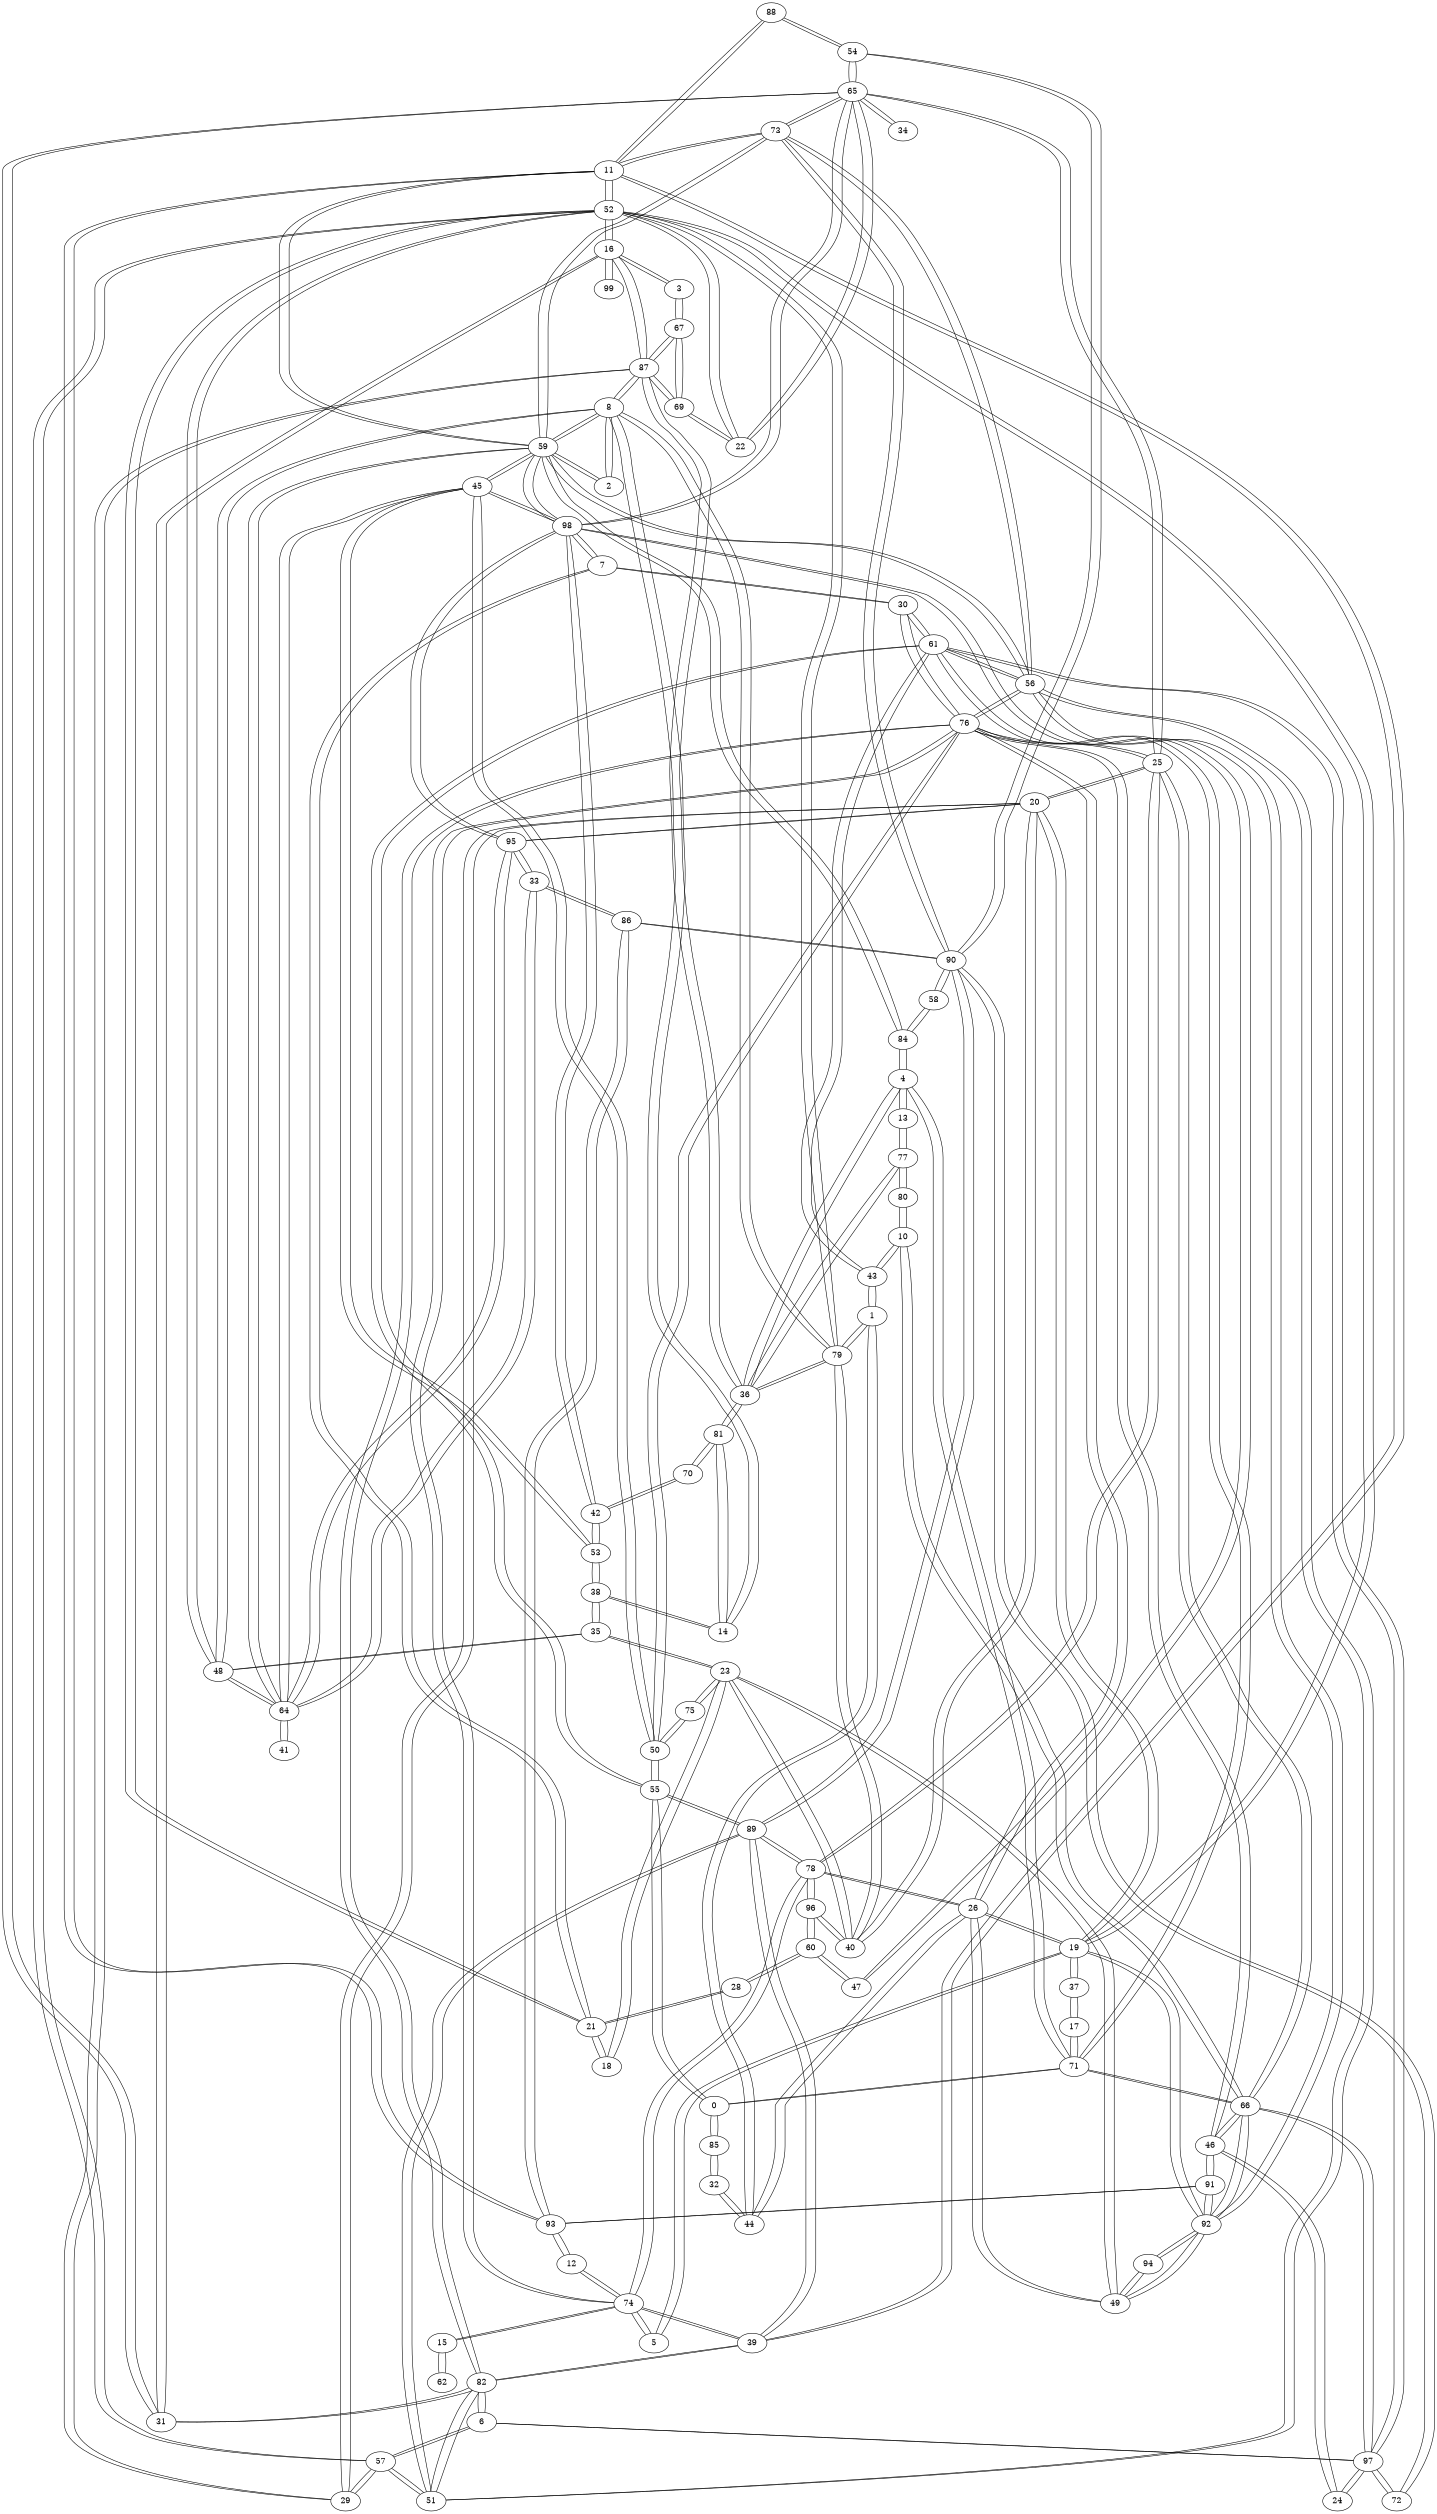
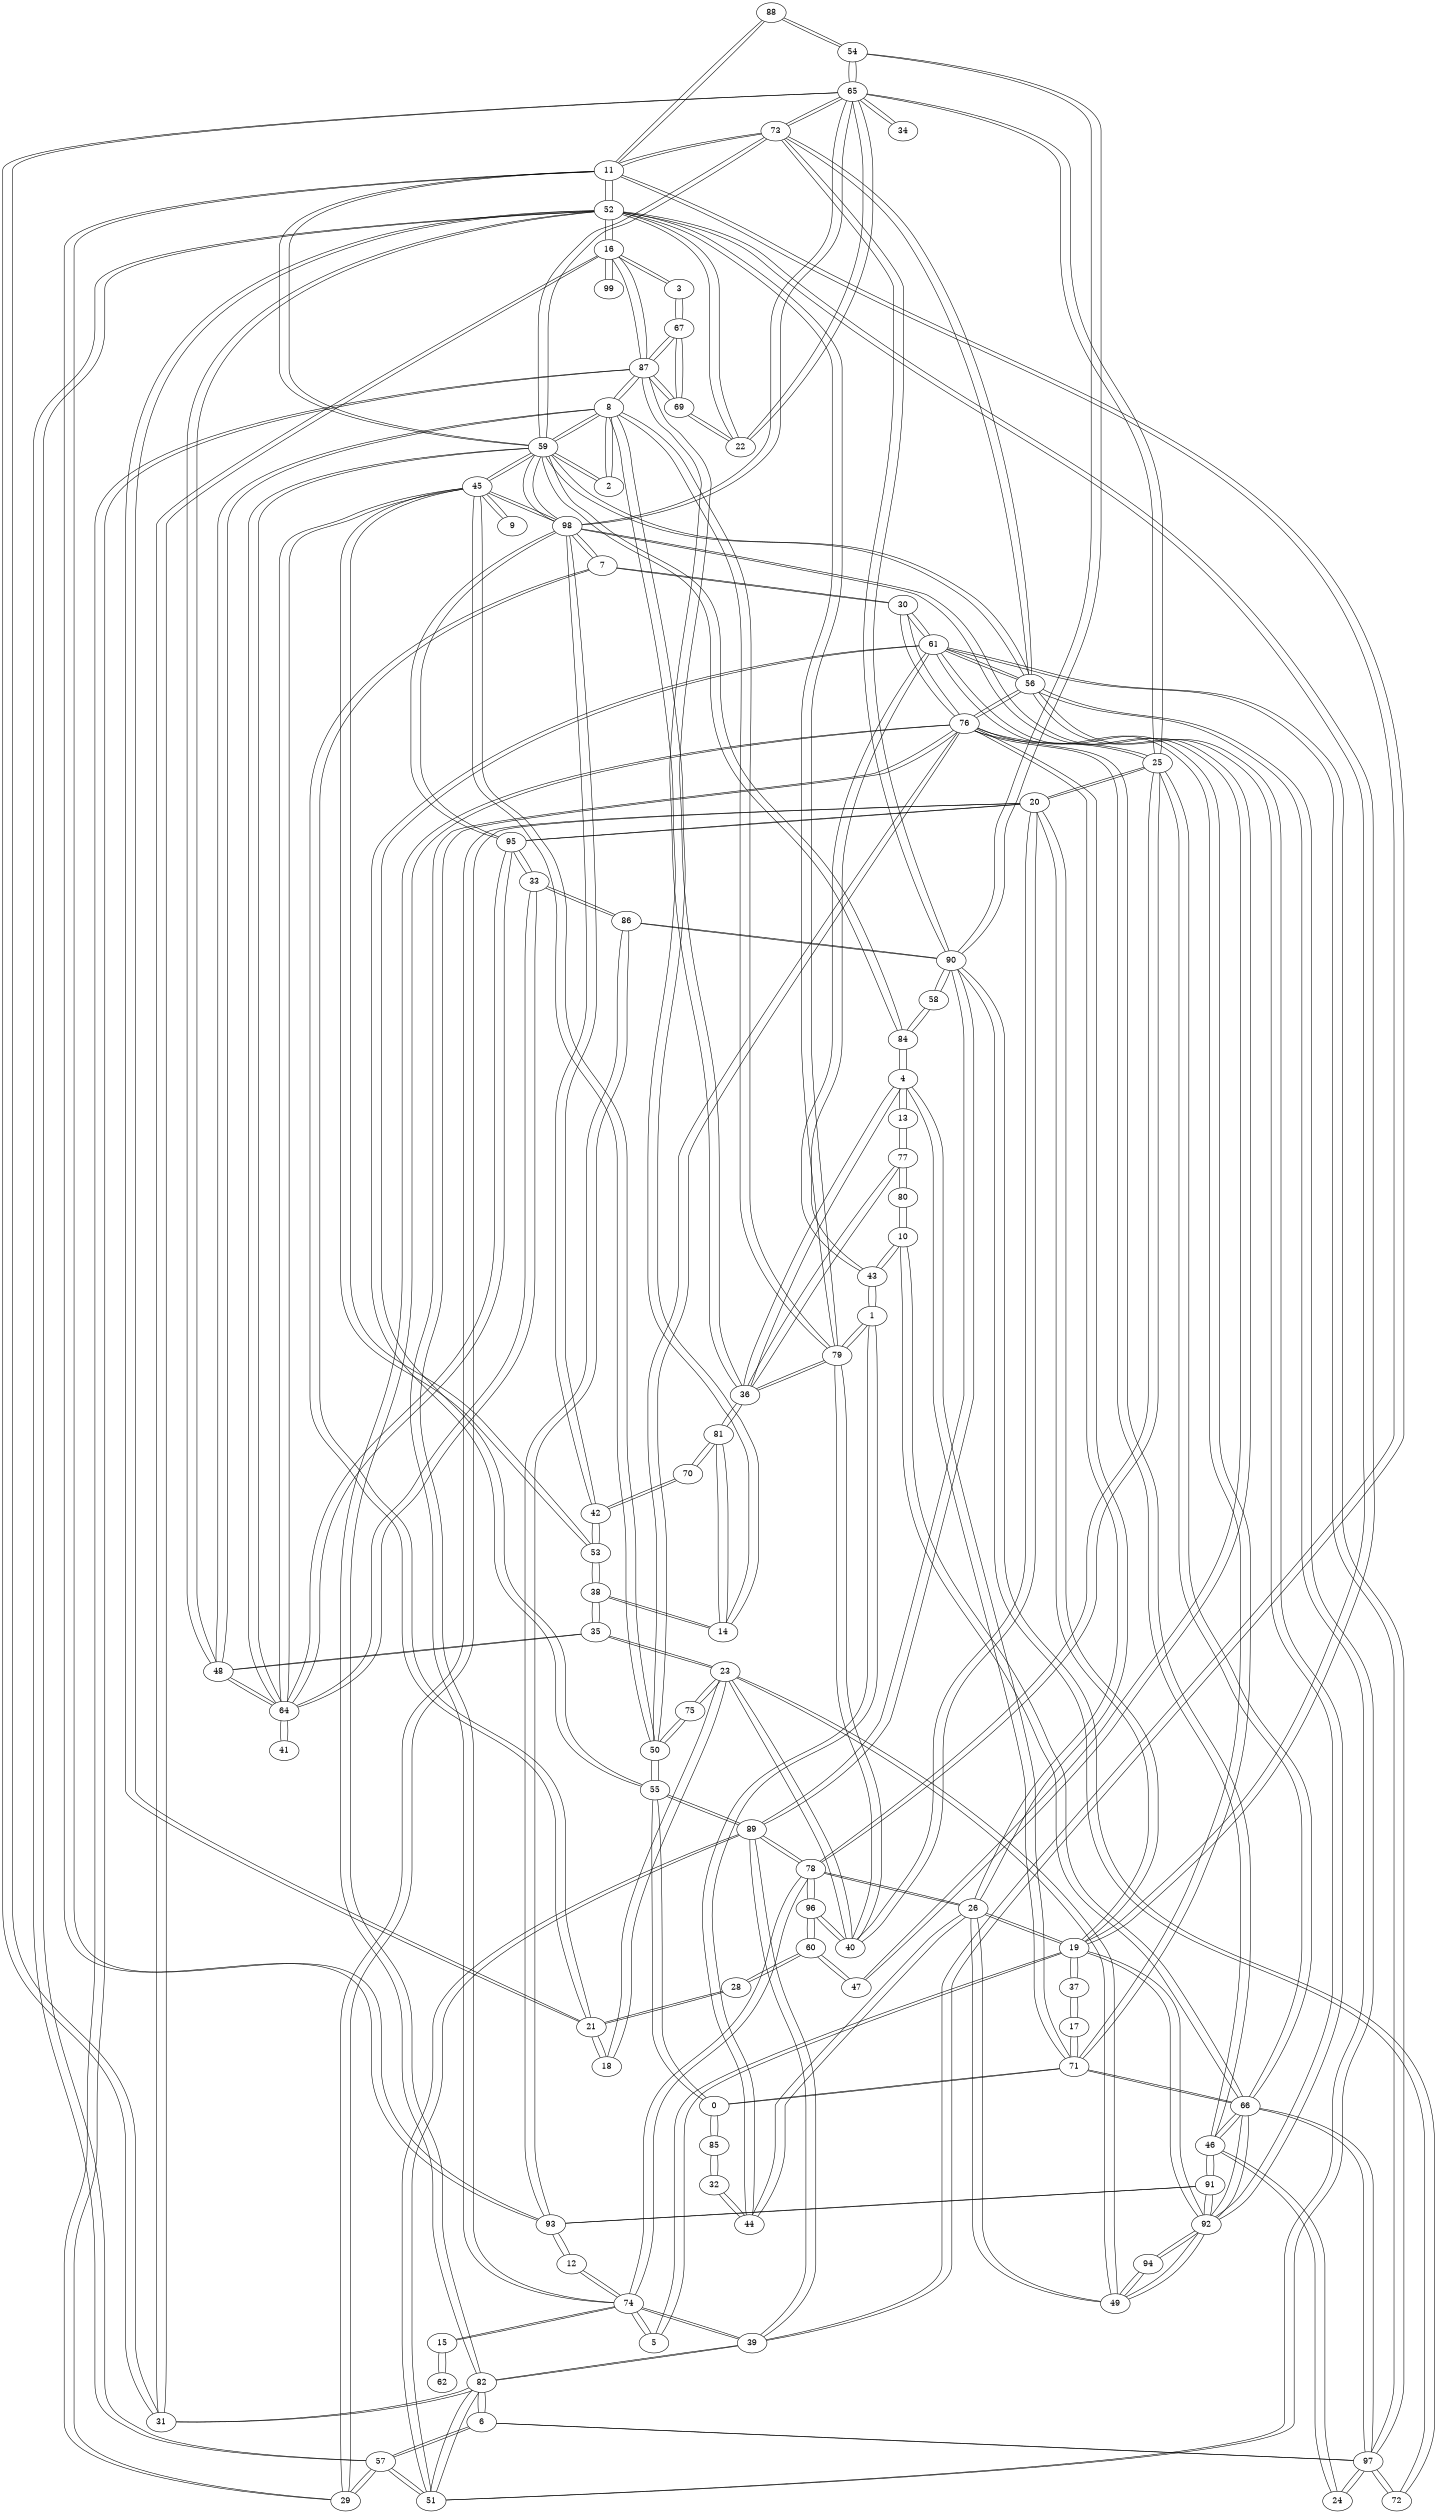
node "9": added
